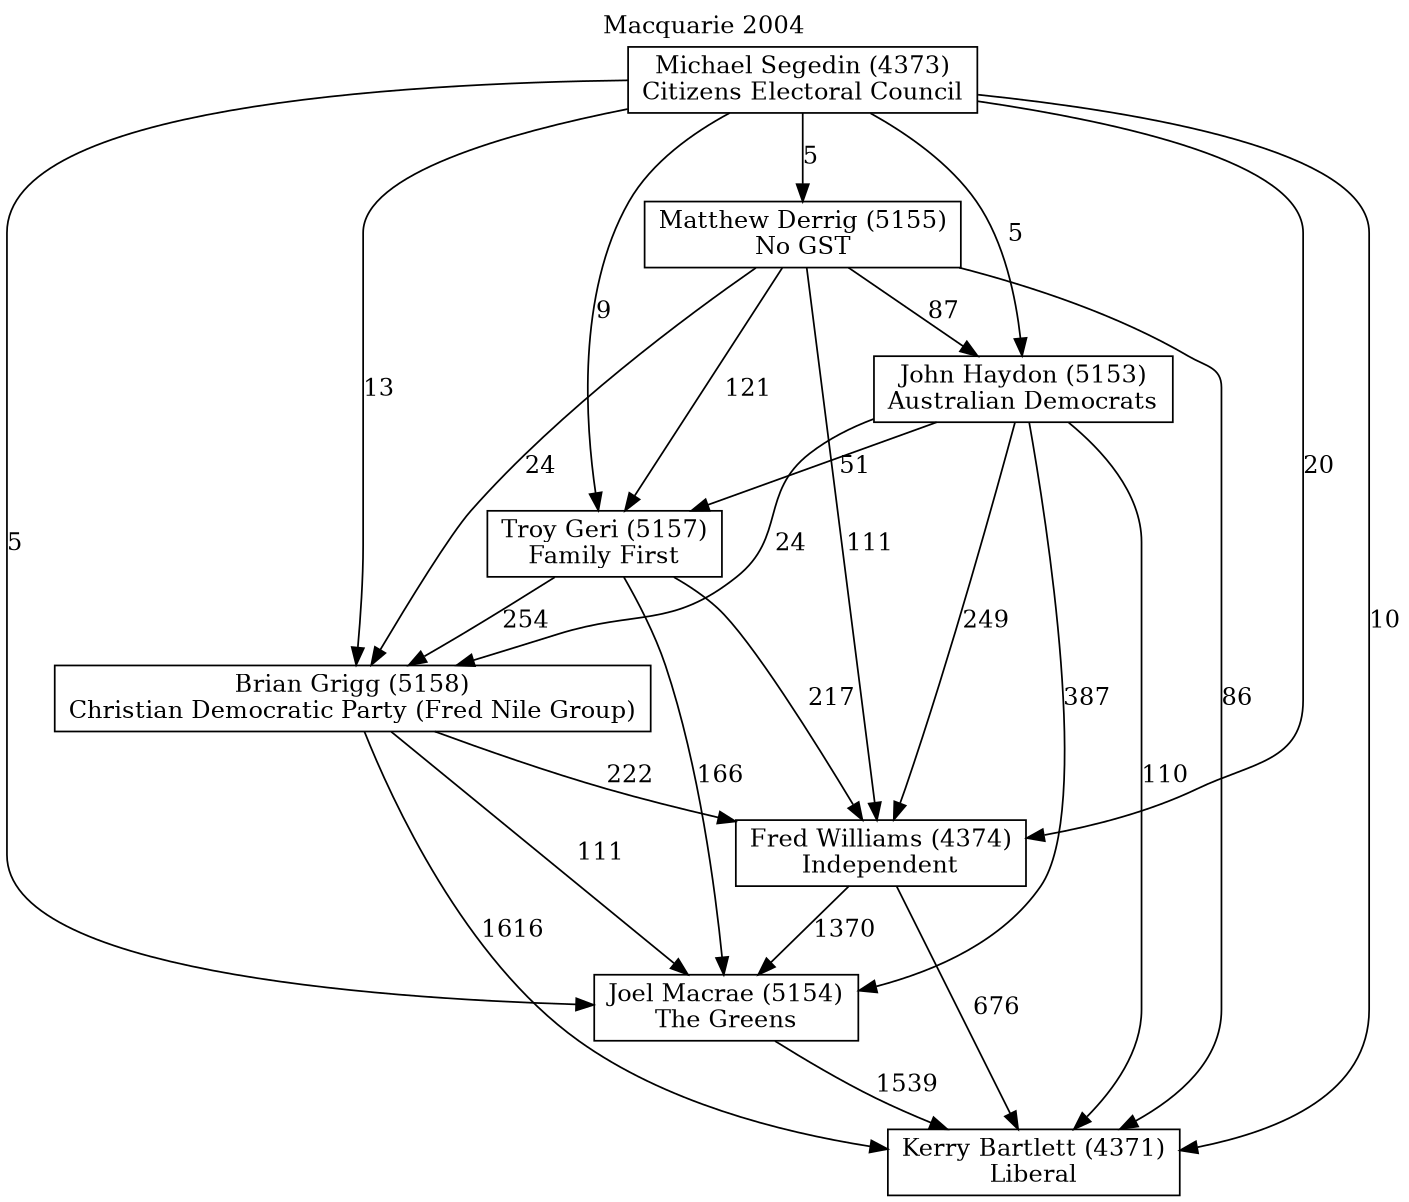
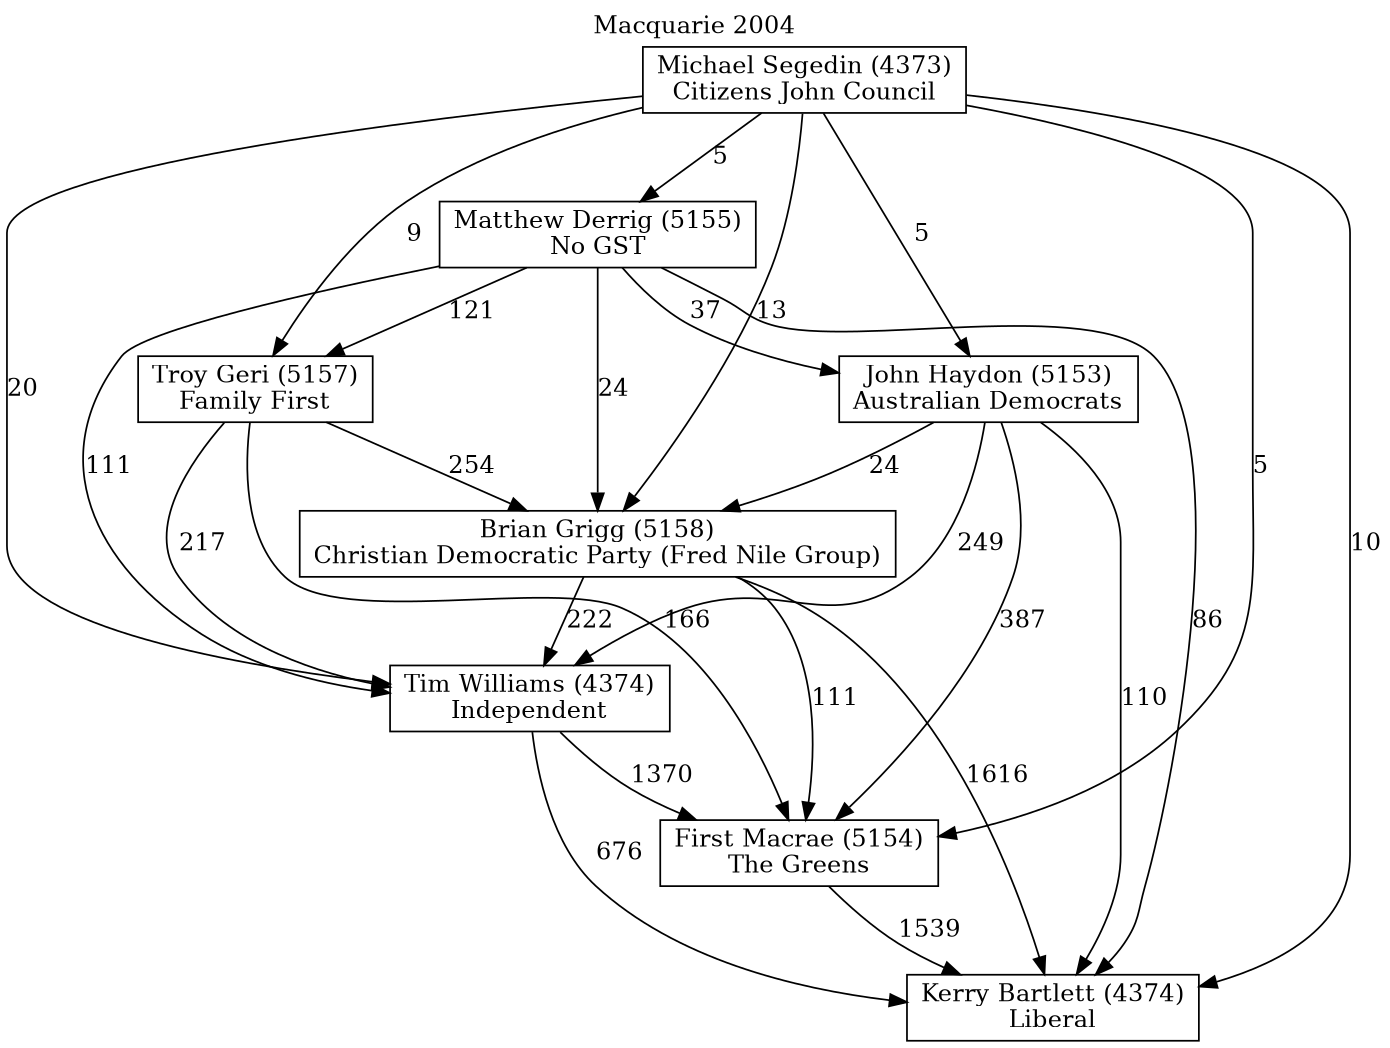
node "Michael Segedin (4373) Citizens Electoral Council": label "Michael Segedin (4373) Citizens Electoral Council" -> "Michael Segedin (4373) Citizens John Council"
edge "Matthew Derrig (5155) No GST" -> "John Haydon (5153) Australian Democrats": label "87" -> "37"
edge "John Haydon (5153) Australian Democrats" -> "Troy Geri (5157) Family First": removed, label "51"
node "Fred Williams (4374) Independent": label "Fred Williams (4374) Independent" -> "Tim Williams (4374) Independent"
node "Joel Macrae (5154) The Greens": label "Joel Macrae (5154) The Greens" -> "First Macrae (5154) The Greens"
node "Kerry Bartlett (4371) Liberal": label "Kerry Bartlett (4371) Liberal" -> "Kerry Bartlett (4374) Liberal"
